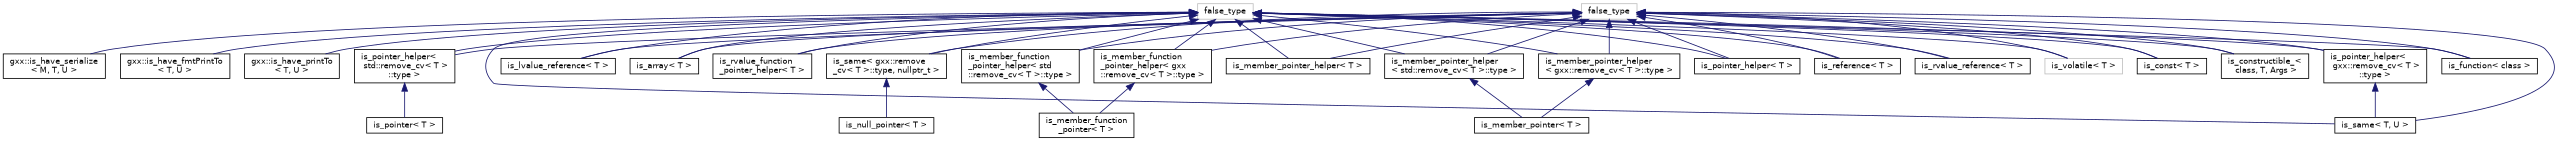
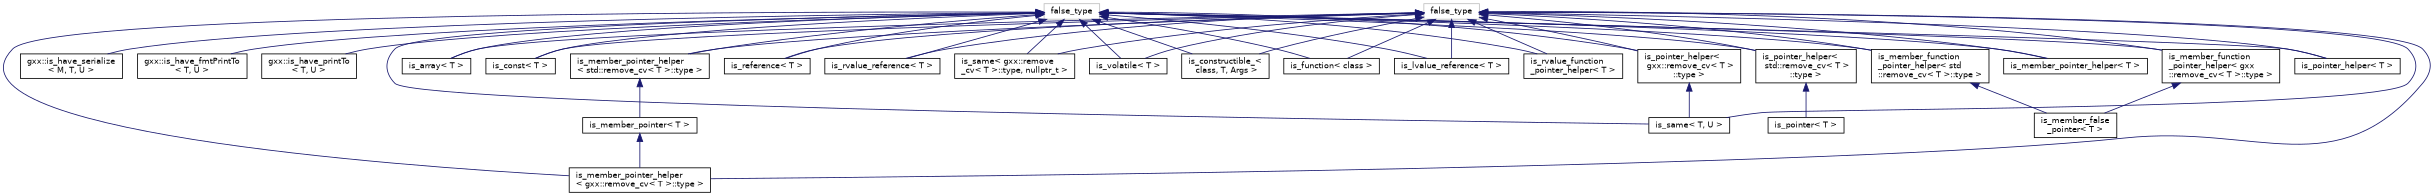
node "is_volatile< T >": color grey75 -> black
edge "is_member_pointer< T >" -> "is_member_pointer_helper < gxx::remove_cv< T >::type >": reversed
node "is_null_pointer< T >": removed
node "is_member_function _pointer< T >": label "is_member_function _pointer< T >" -> "is_member_false _pointer< T >"
